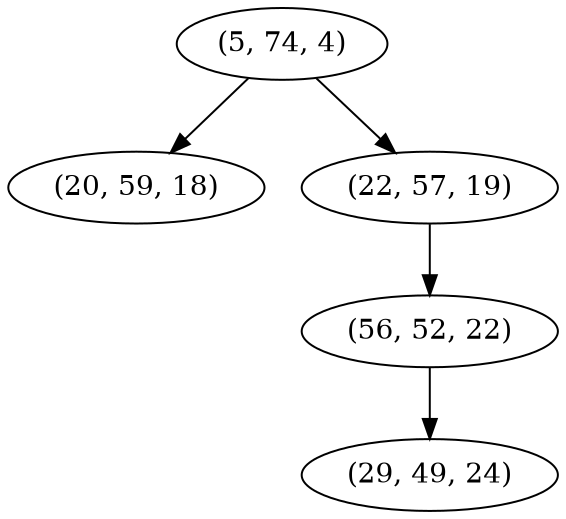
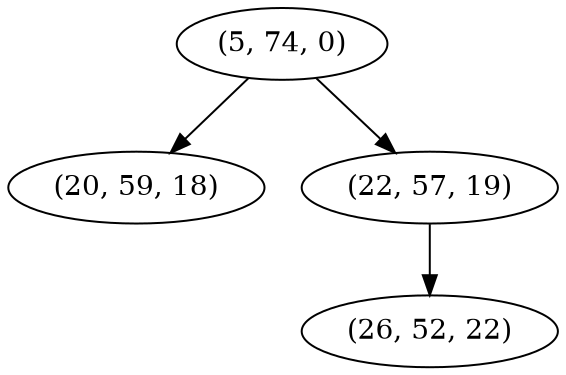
node "(5, 74, 4)": label "(5, 74, 4)" -> "(5, 74, 0)"
node "(56, 52, 22)": label "(56, 52, 22)" -> "(26, 52, 22)"
node "(29, 49, 24)": removed
